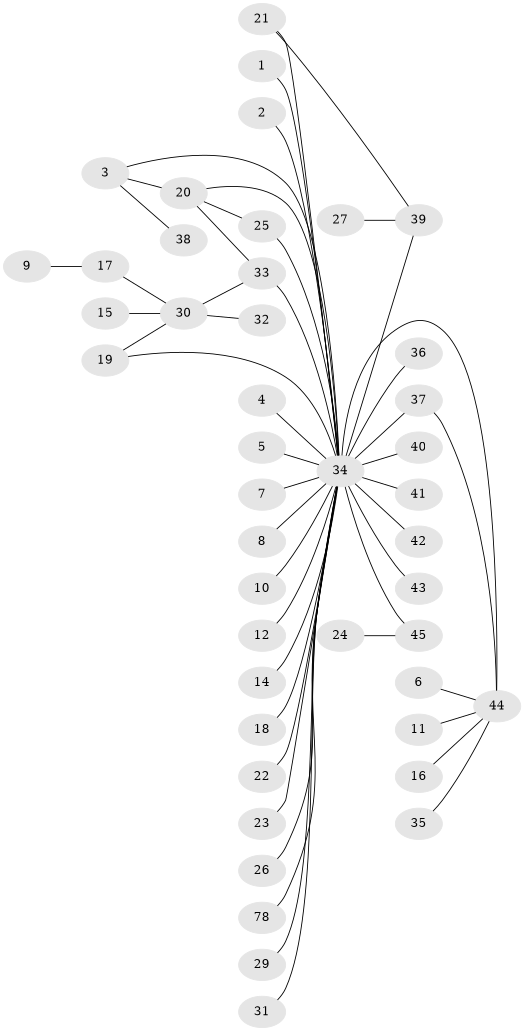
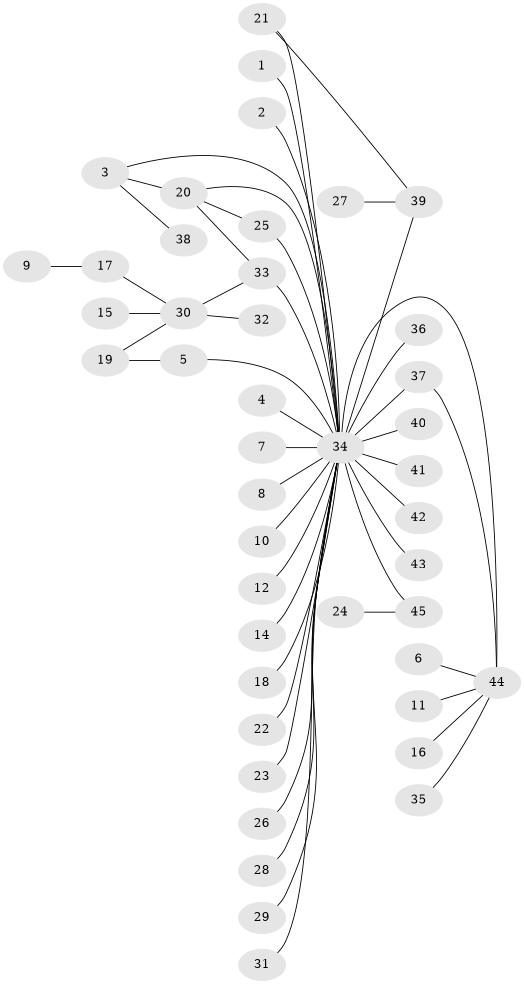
edge "19" -- "34": now "19" -- "5"
node "78": label "78" -> "28"
